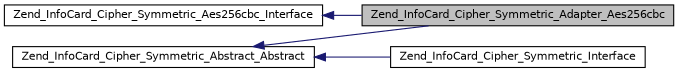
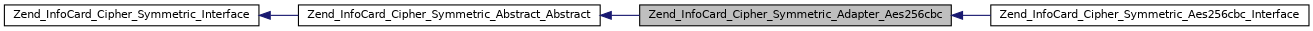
edge "Zend_InfoCard_Cipher_Symmetric_Adapter_Aes256cbc" -> "Zend_InfoCard_Cipher_Symmetric_Aes256cbc_Interface": reversed
edge "Zend_InfoCard_Cipher_Symmetric_Interface" -> "Zend_InfoCard_Cipher_Symmetric_Abstract_Abstract": reversed
